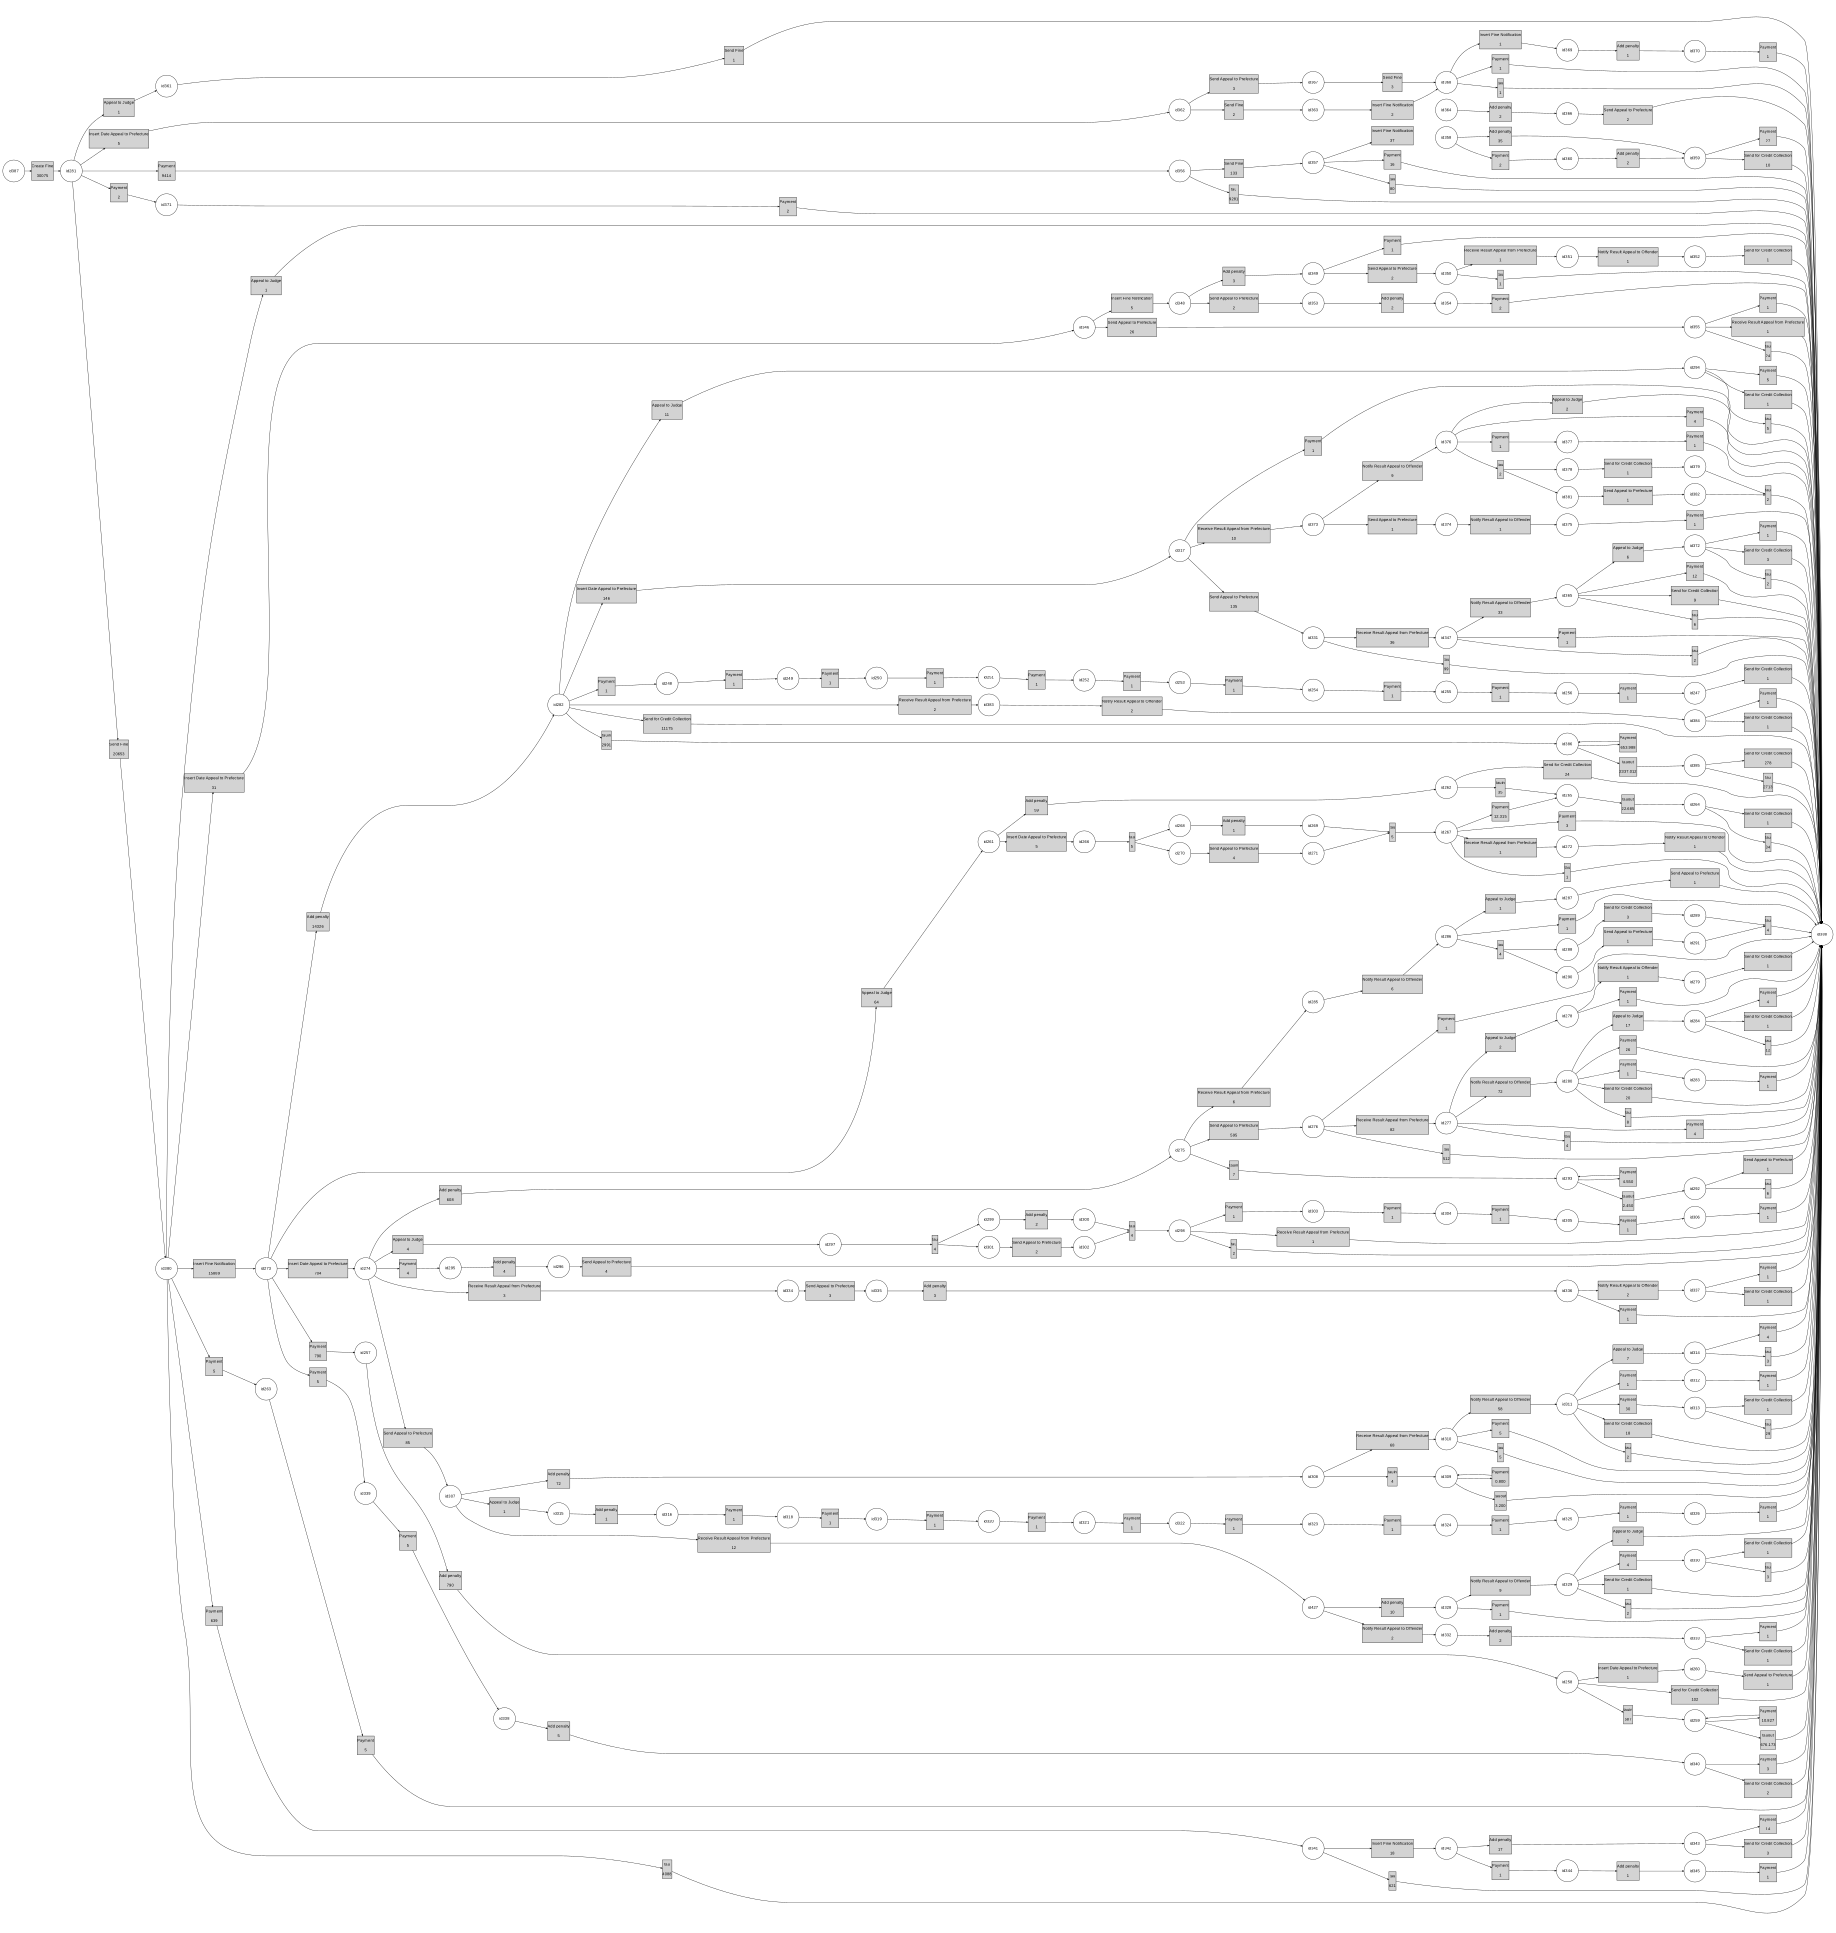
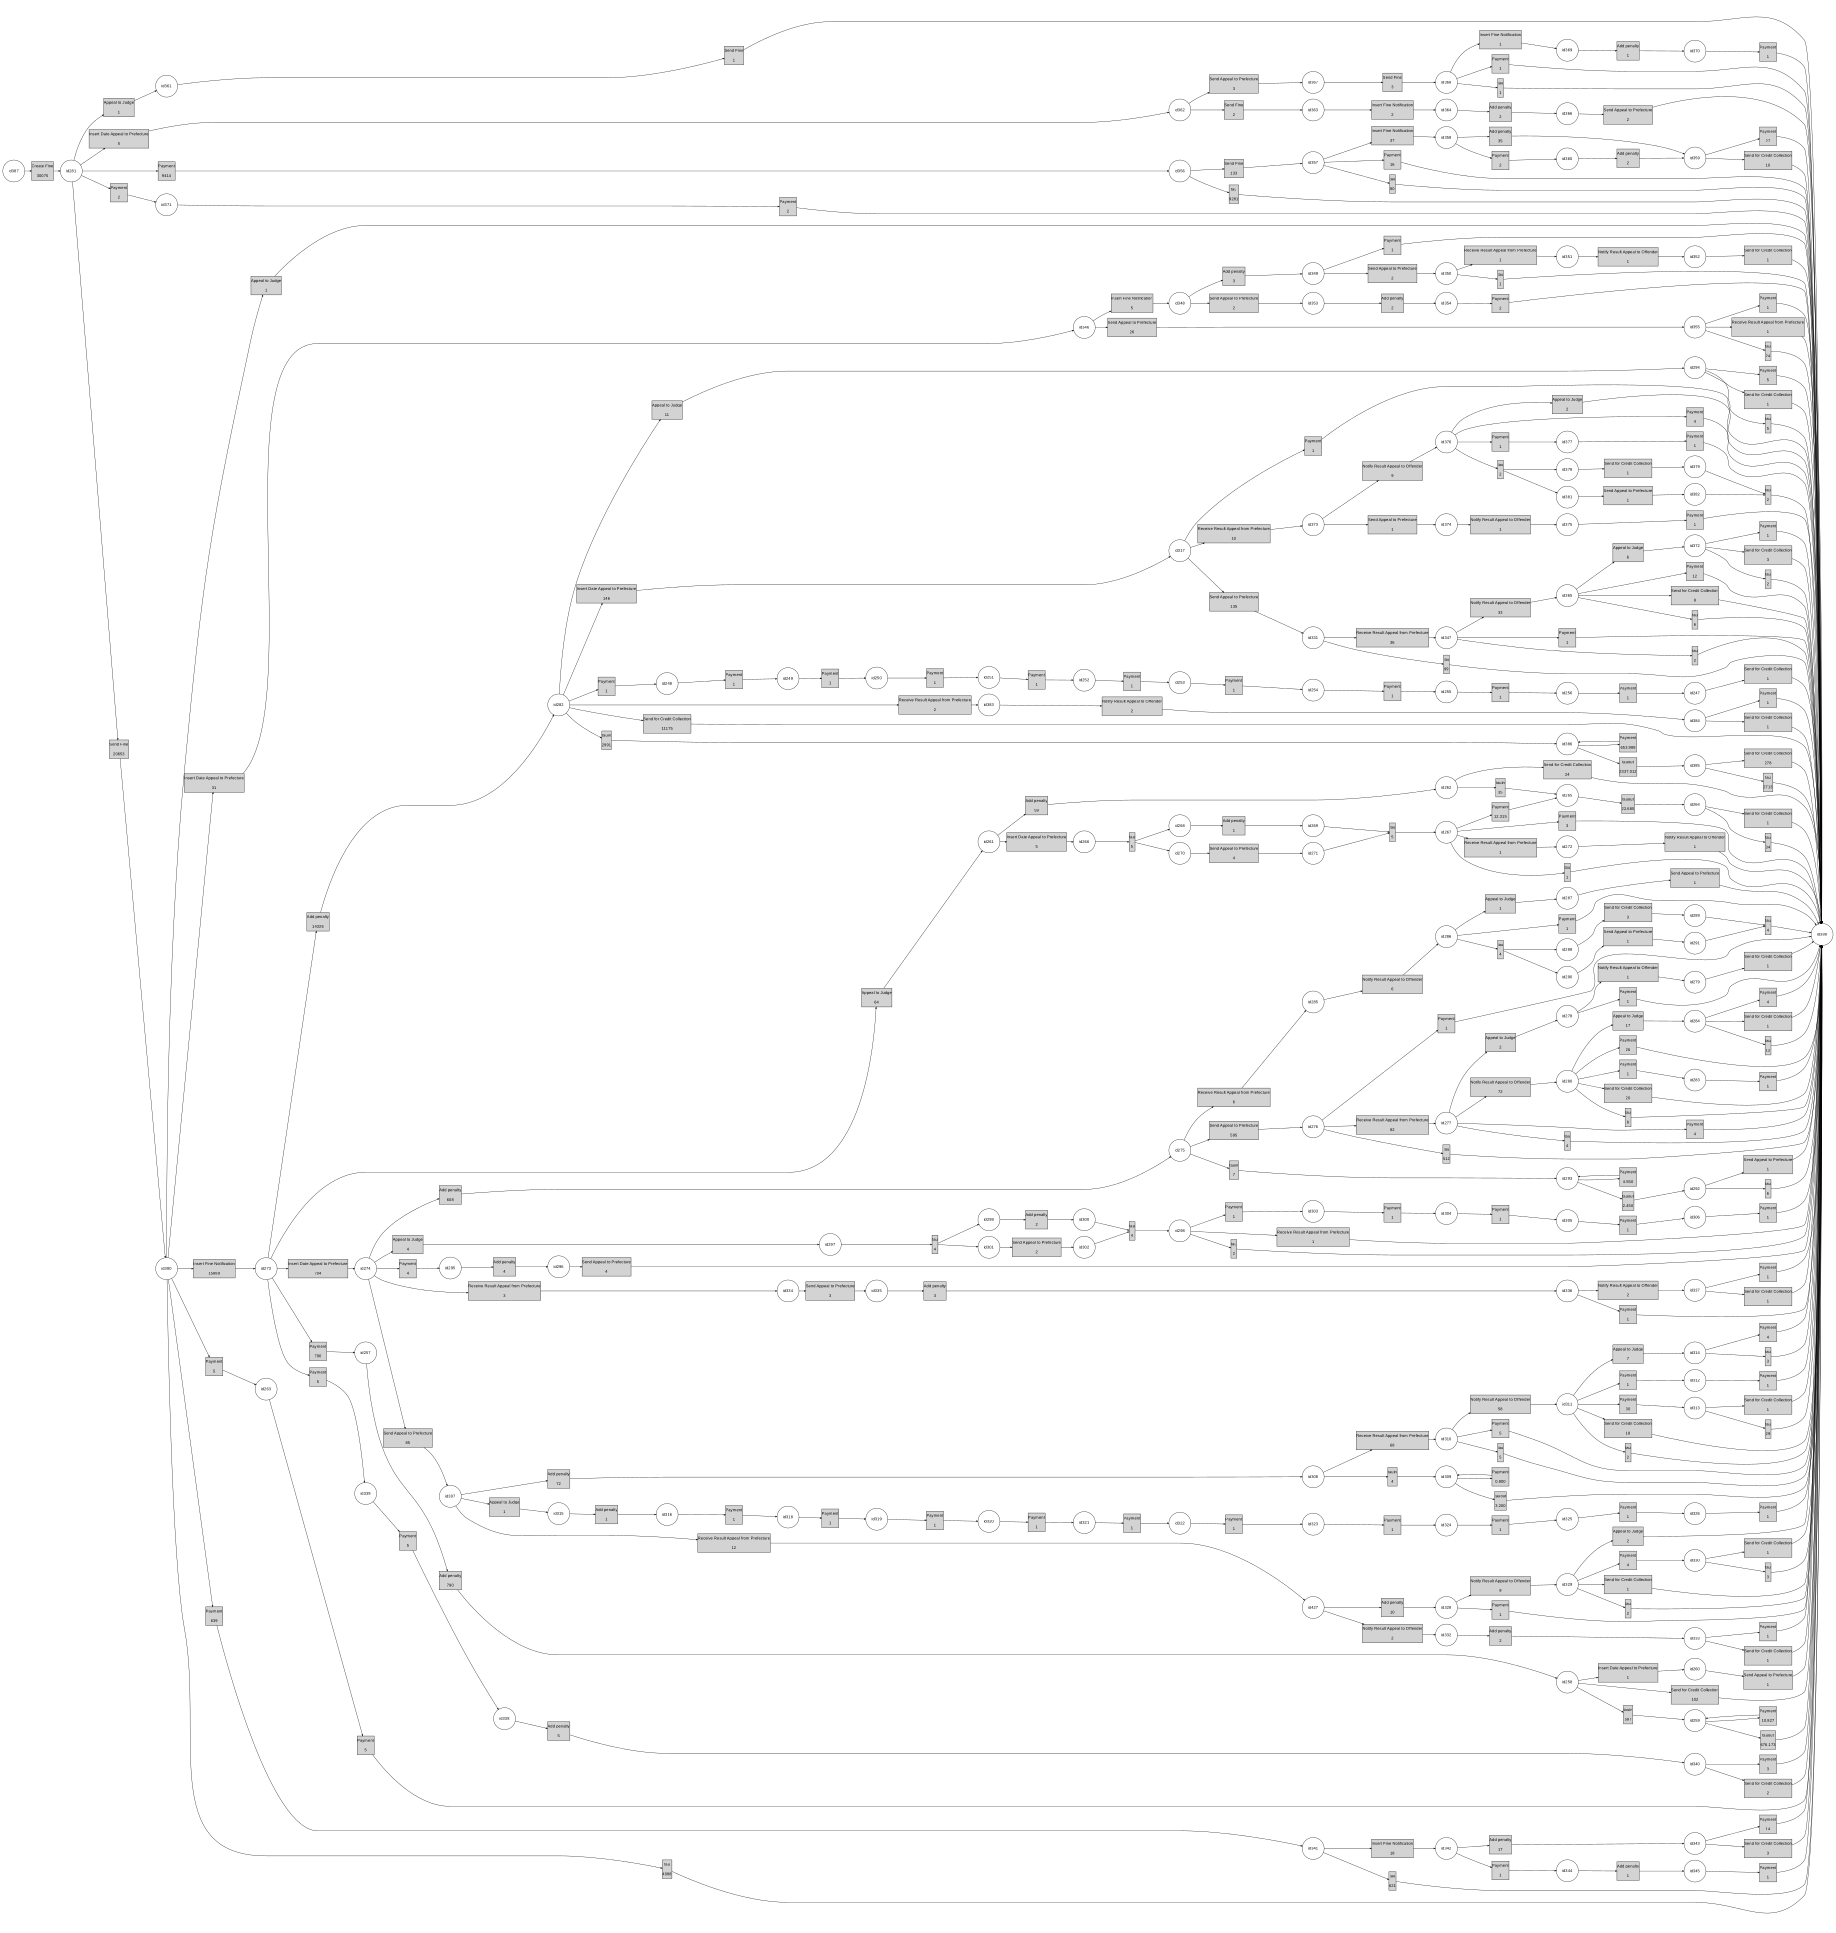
edge "Insert Fine Notification 2" -> "id368": now "Insert Fine Notification 2" -> "id364"
edge "Insert Fine Notification 37" -> "id358": added
